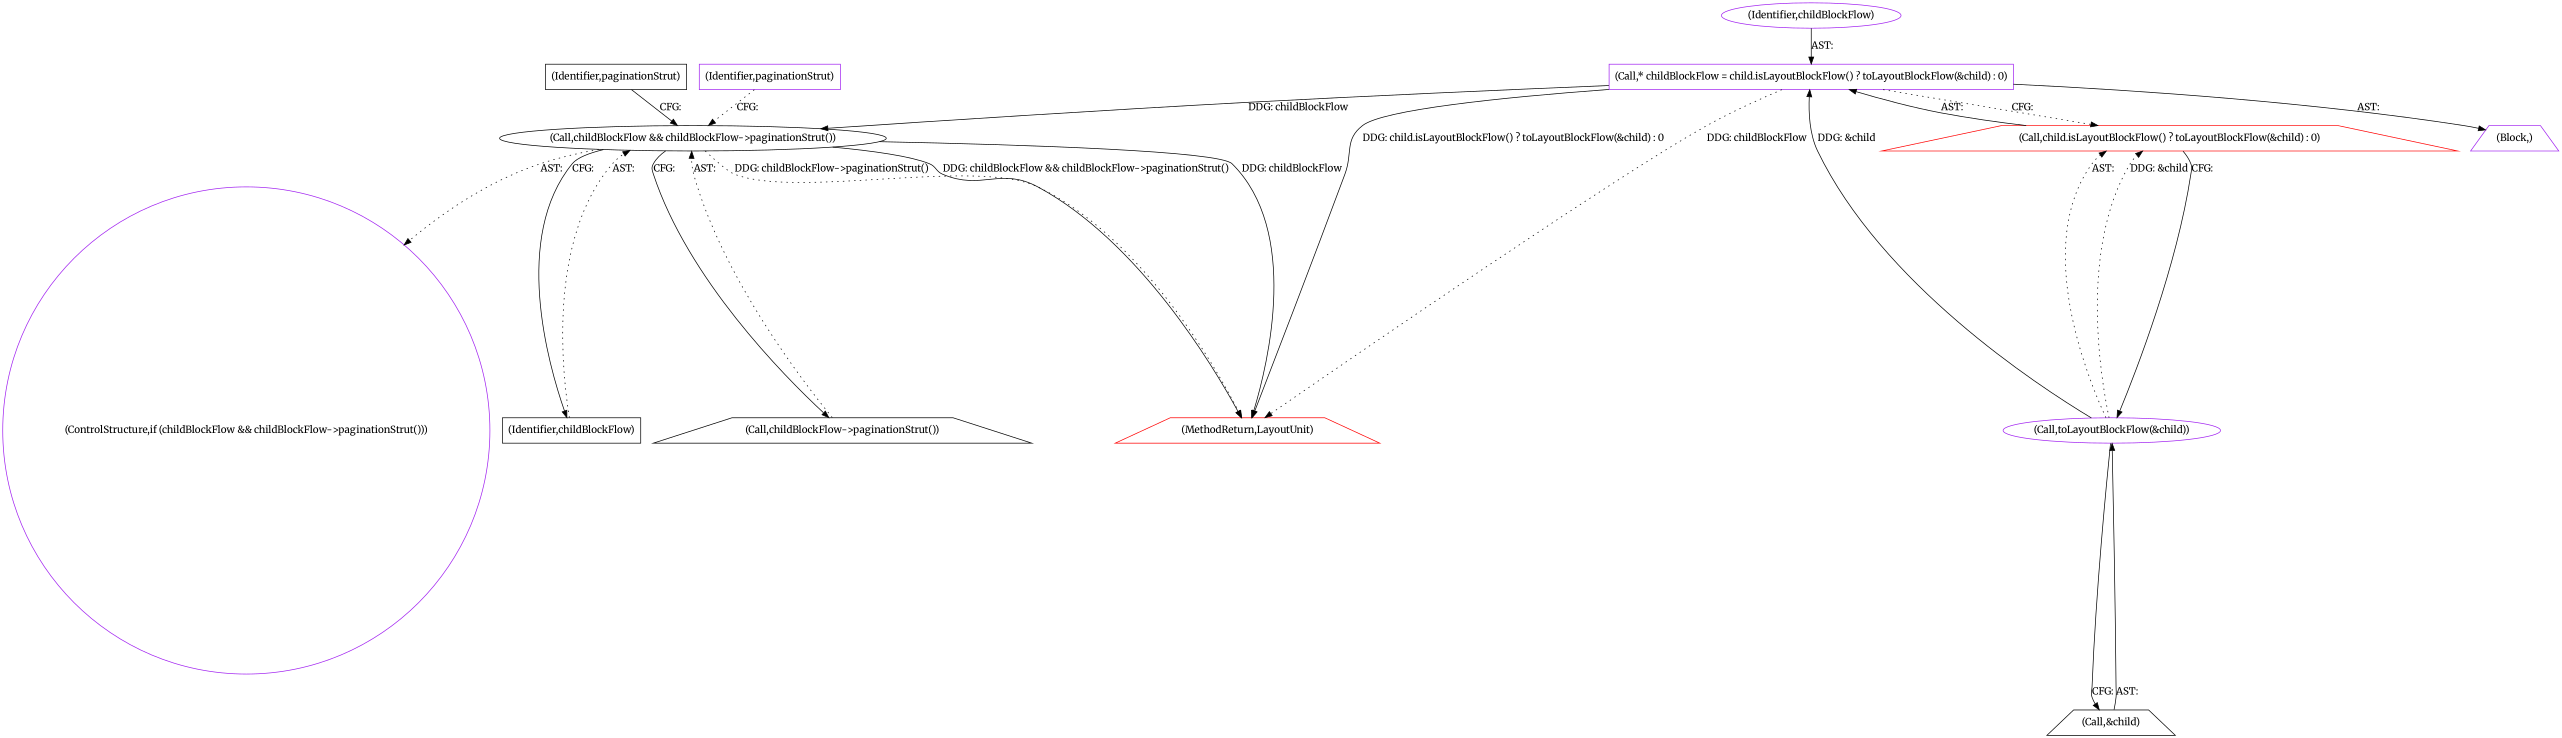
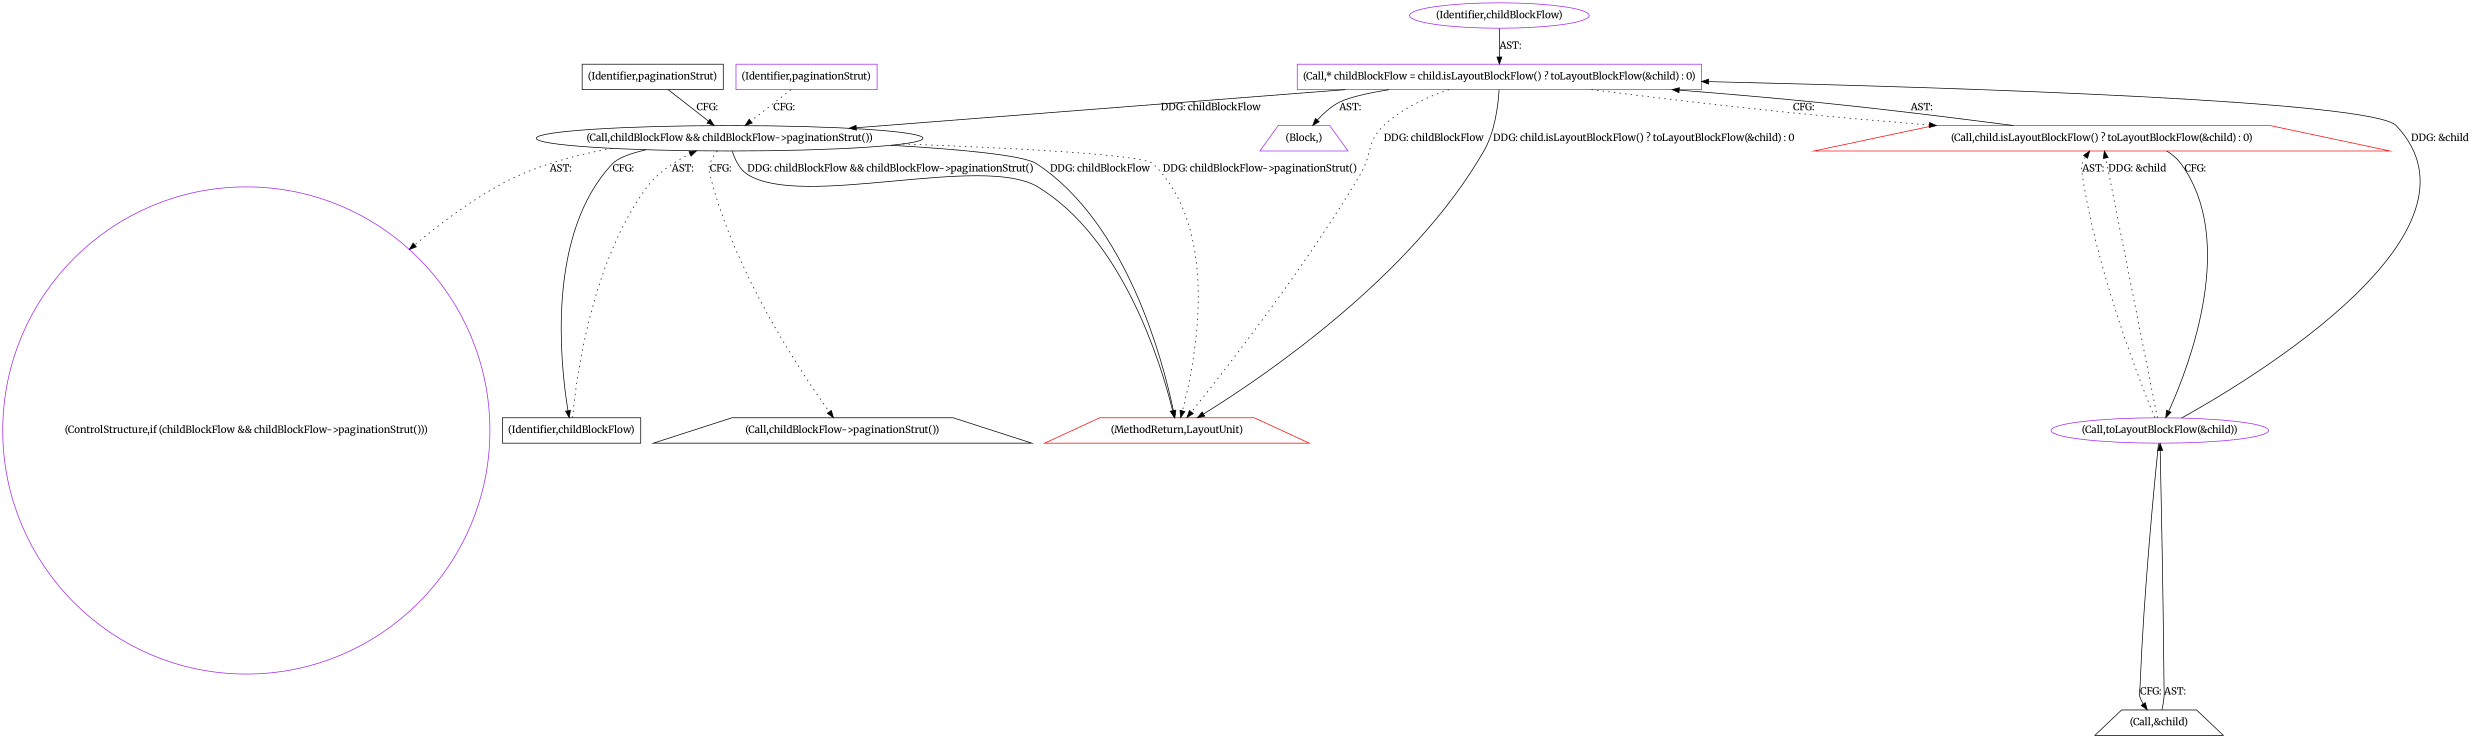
edge "(Call,childBlockFlow && childBlockFlow->paginationStrut())" -> "(Call,childBlockFlow->paginationStrut())": style solid -> dotted
edge "(Call,childBlockFlow->paginationStrut())" -> "(Call,childBlockFlow && childBlockFlow->paginationStrut())": removed, label "AST:"
